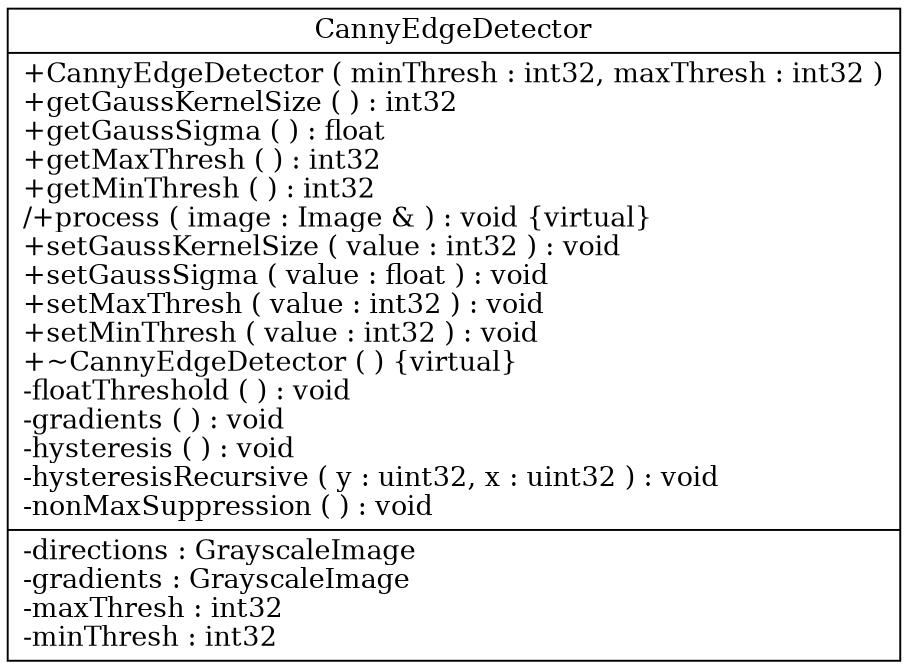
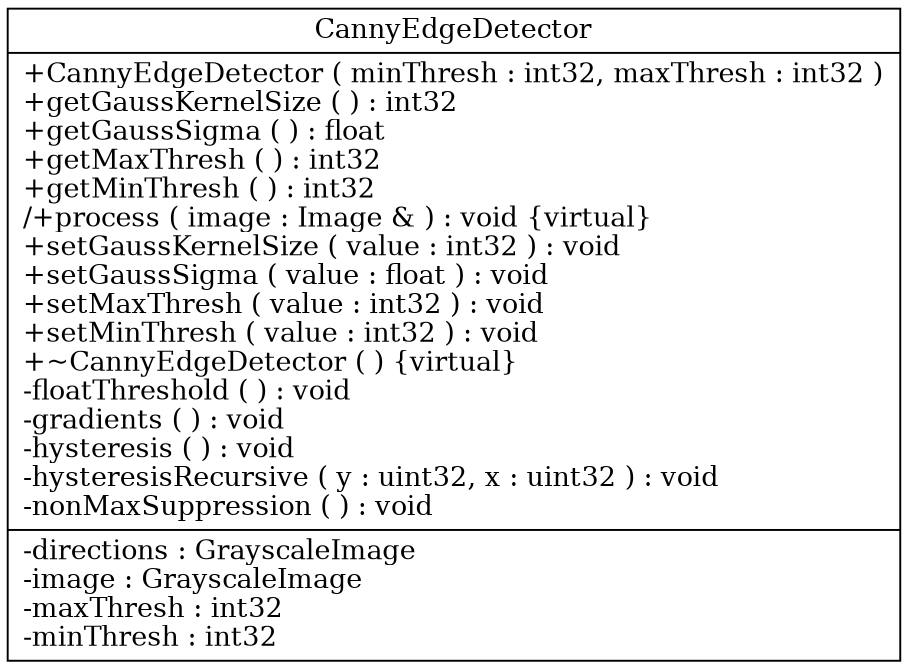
node "CannyEdgeDetector": text "-gradients : GrayscaleImage" -> "-image : GrayscaleImage"
